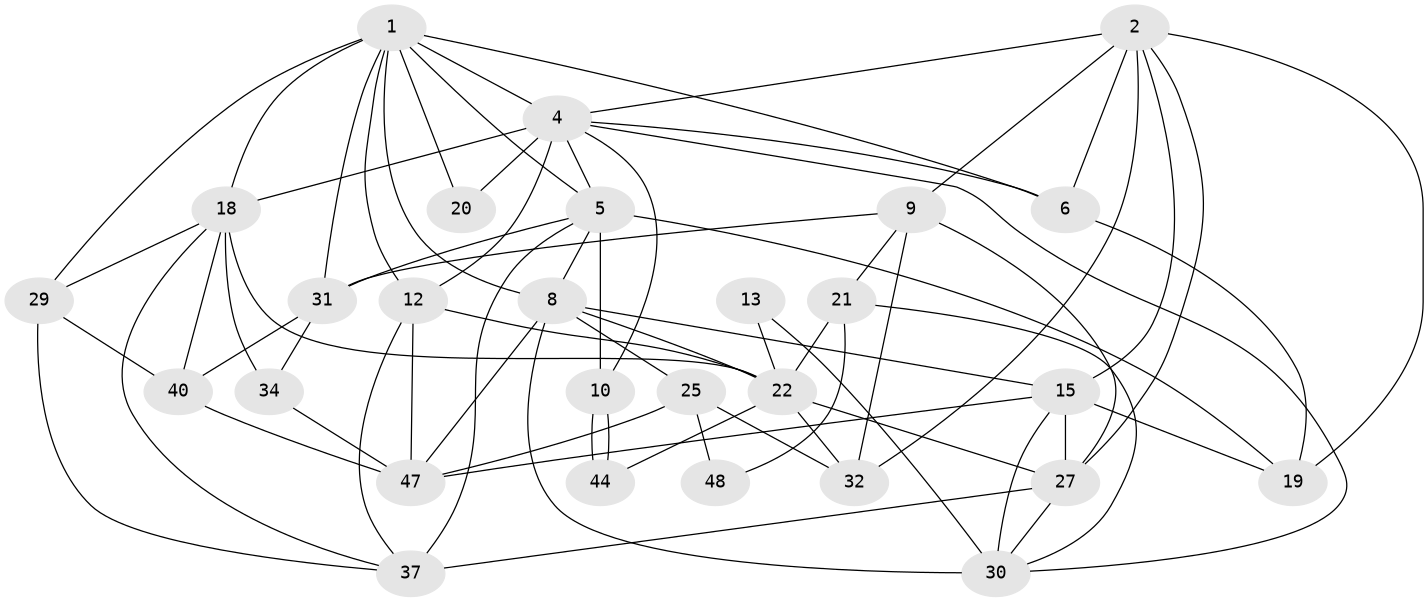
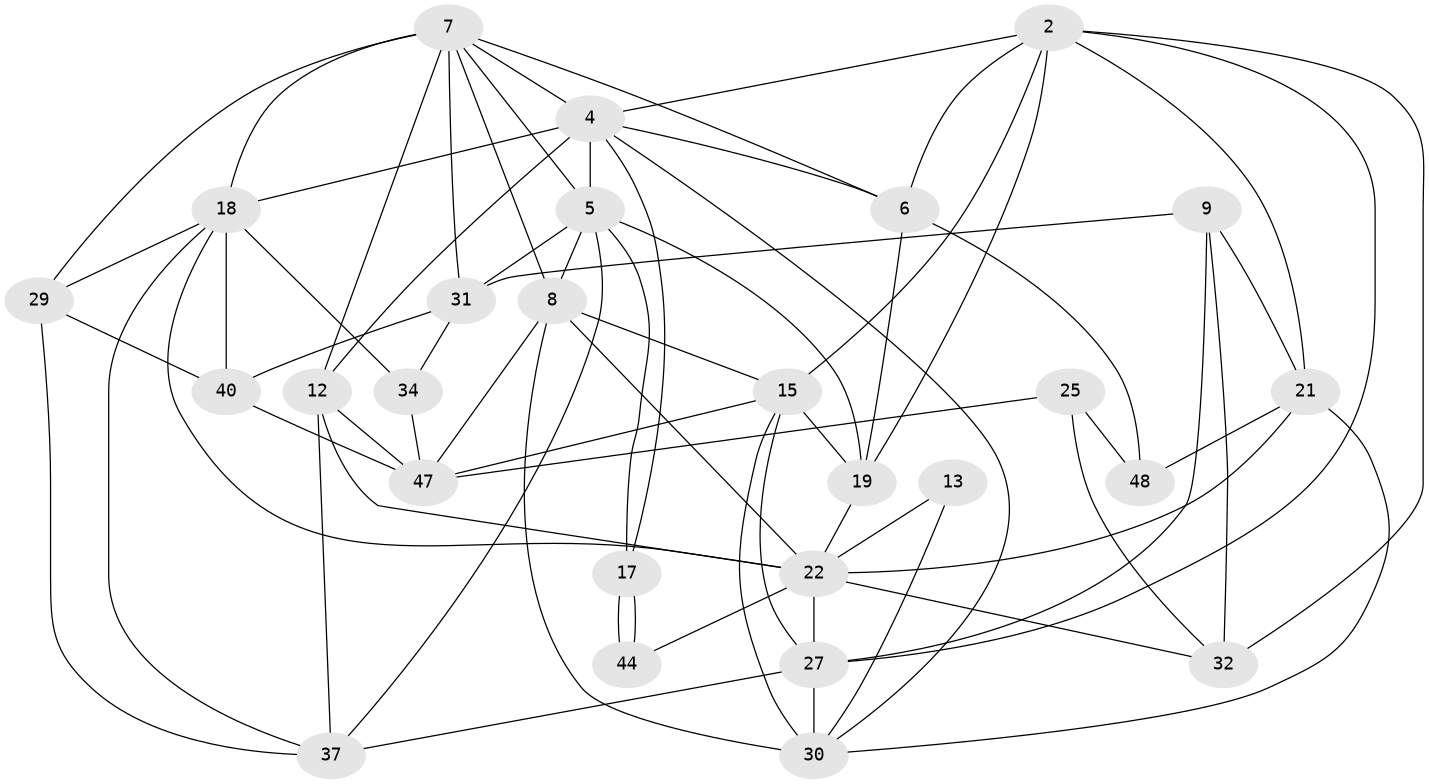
node "1": label "1" -> "7"
edge "2" -- "9": now "2" -- "21"
node "20": removed
edge "6" -- "48": added
edge "8" -- "25": removed
node "10": label "10" -> "17"
edge "19" -- "22": added
